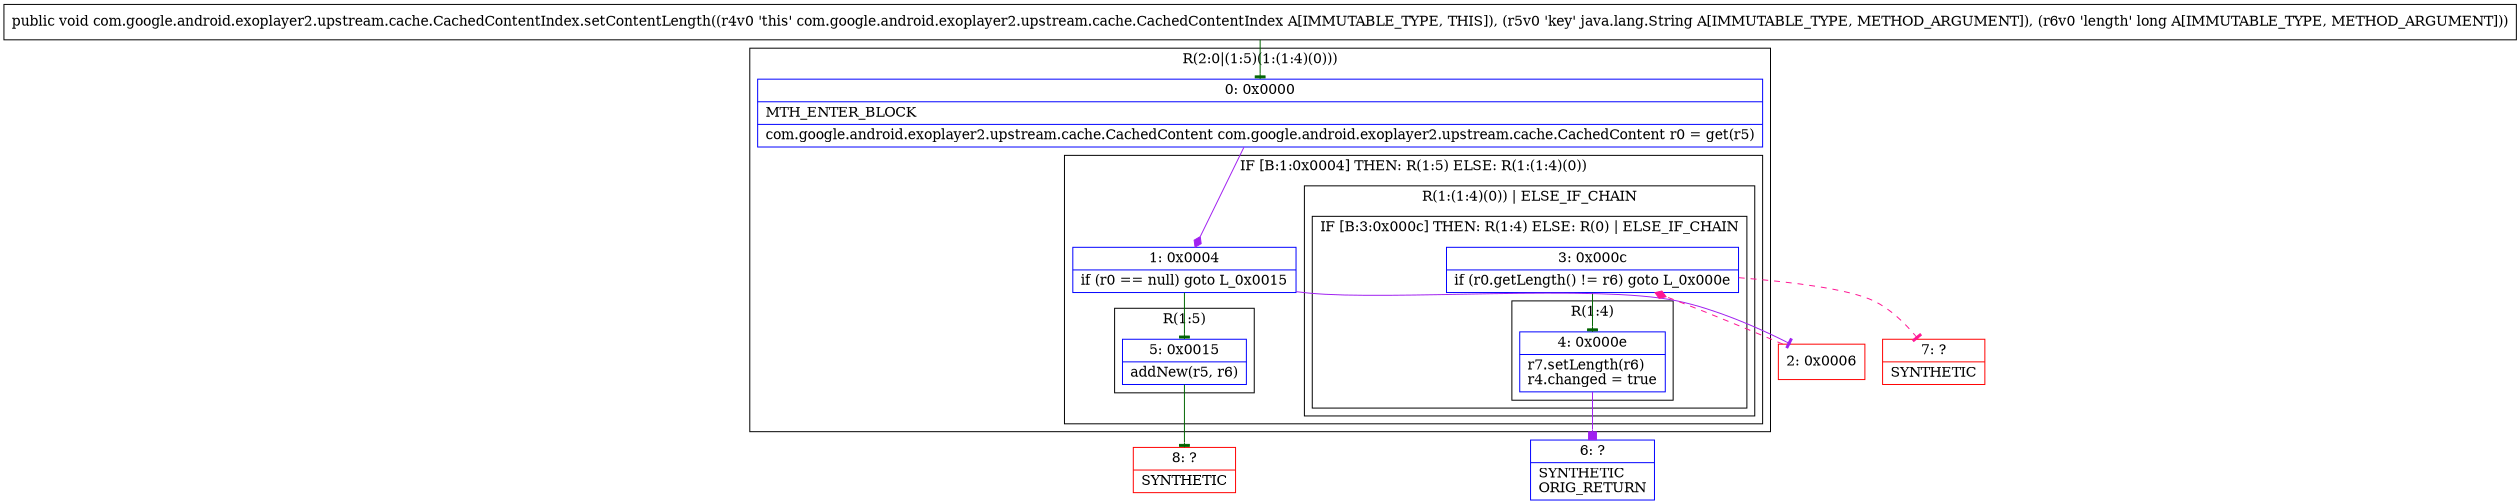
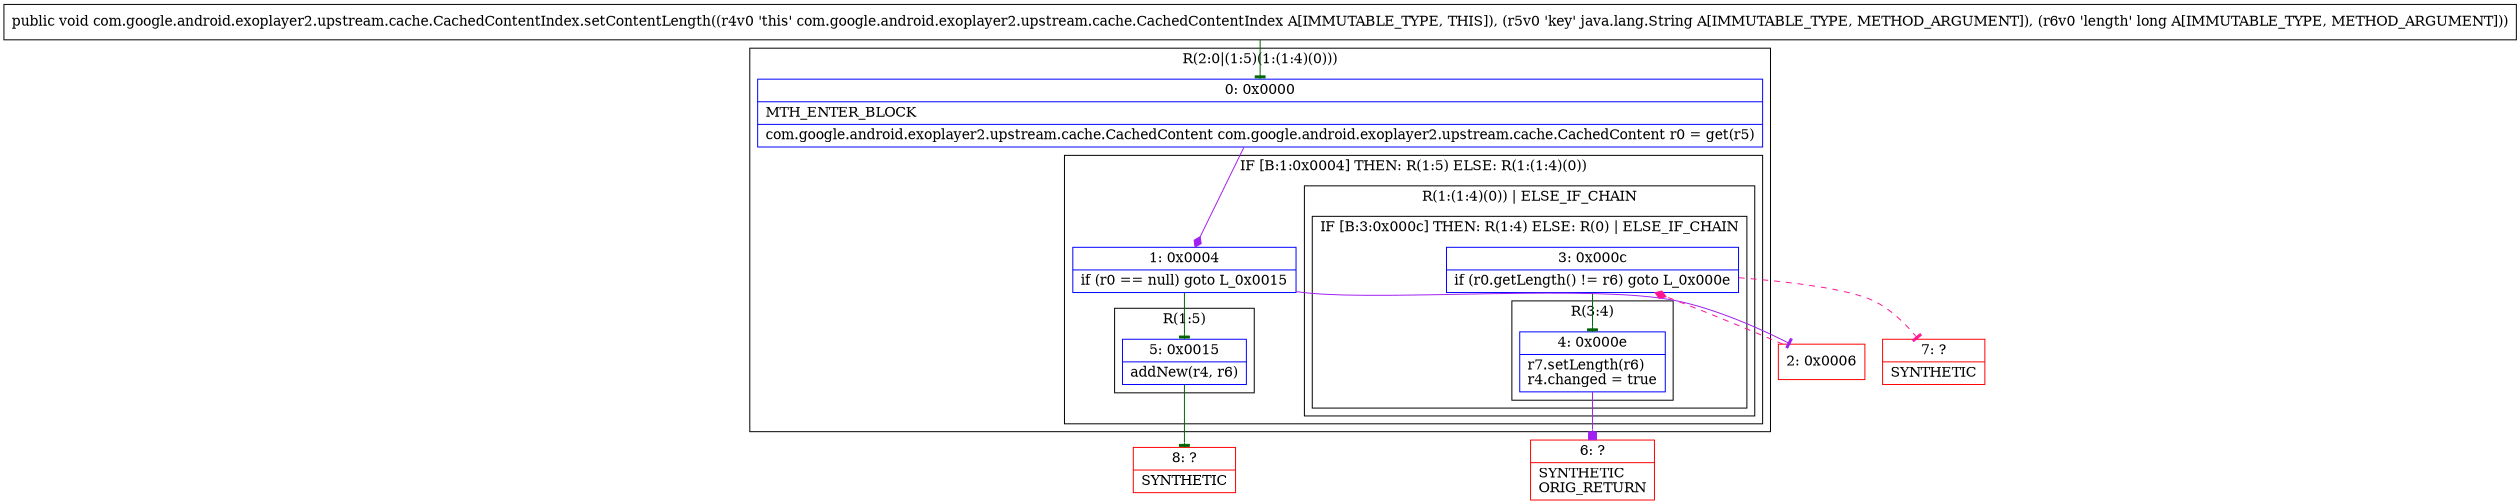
cluster "R(1:4)": label "R(1:4)" -> "R(3:4)"
node "5: 0x0015": text "addNew(r5, r6)" -> "addNew(r4, r6)"
node "6: ?": color blue -> red
